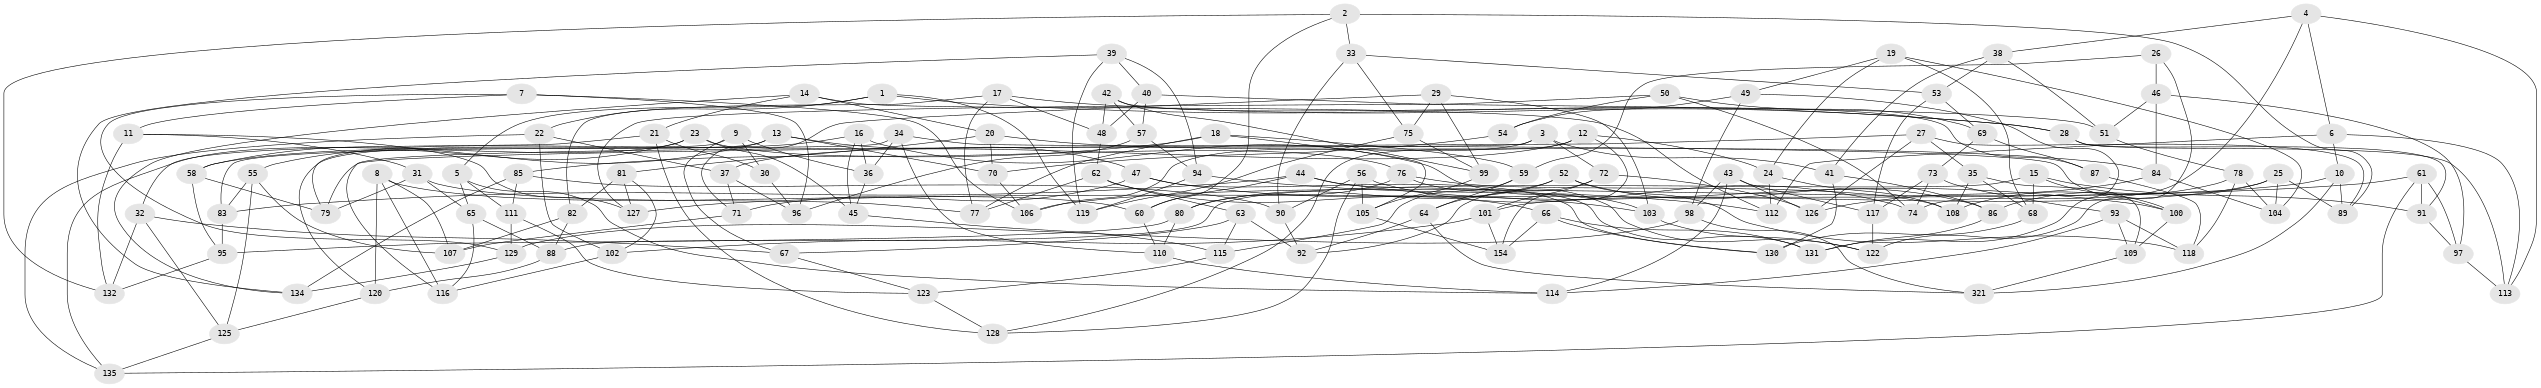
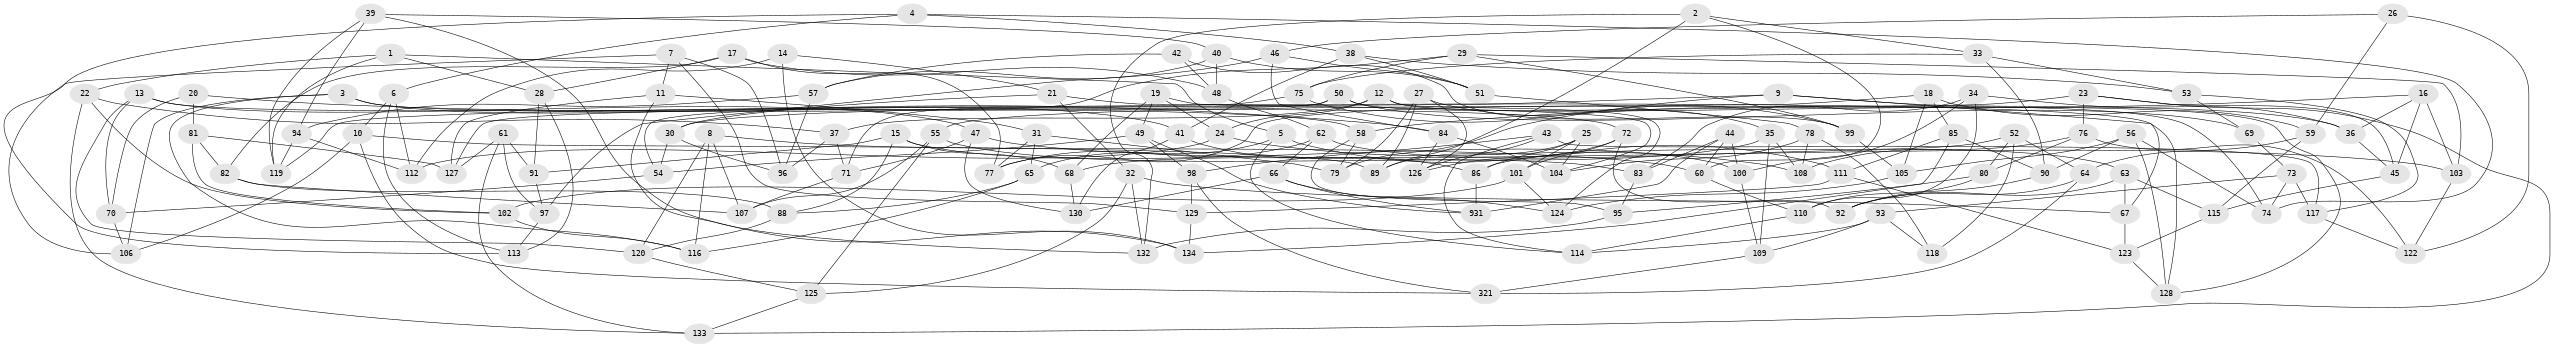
edge "14" -- "20": removed
edge "30" -- "54": added
node "87": removed
node "154": label "154" -> "124"
node "131": label "131" -> "931"
node "135": label "135" -> "133"
